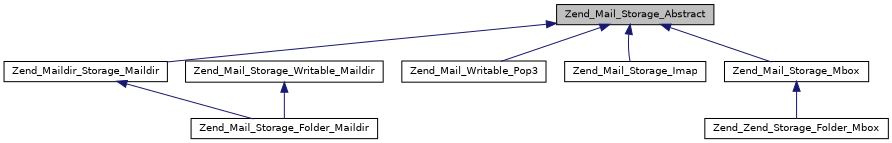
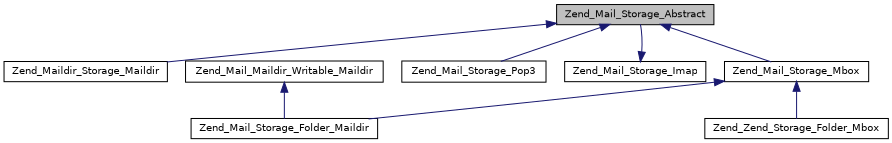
edge "Zend_Mail_Storage_Imap" -> "Zend_Mail_Storage_Abstract": reversed
node "Zend_Mail_Storage_Writable_Maildir": label "Zend_Mail_Storage_Writable_Maildir" -> "Zend_Mail_Maildir_Writable_Maildir"
node "Zend_Mail_Writable_Pop3": label "Zend_Mail_Writable_Pop3" -> "Zend_Mail_Storage_Pop3"
edge "Zend_Mail_Storage_Folder_Maildir" -> "Zend_Maildir_Storage_Maildir": now "Zend_Mail_Storage_Folder_Maildir" -> "Zend_Mail_Storage_Mbox"
